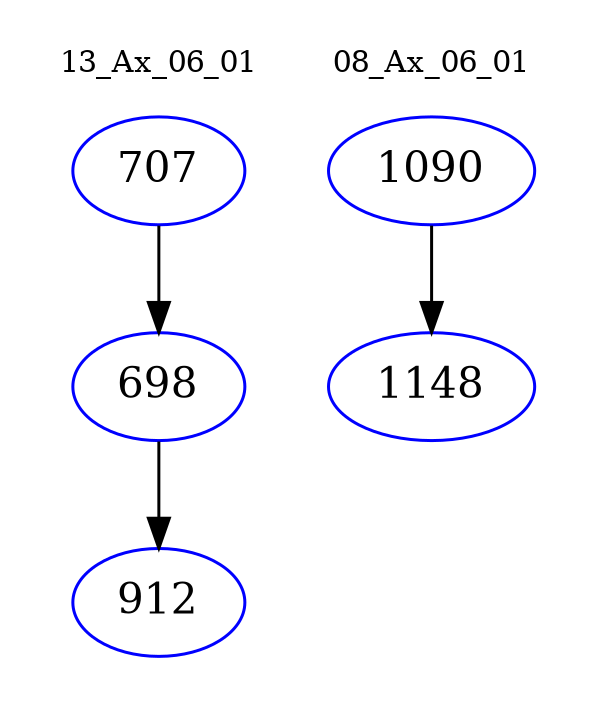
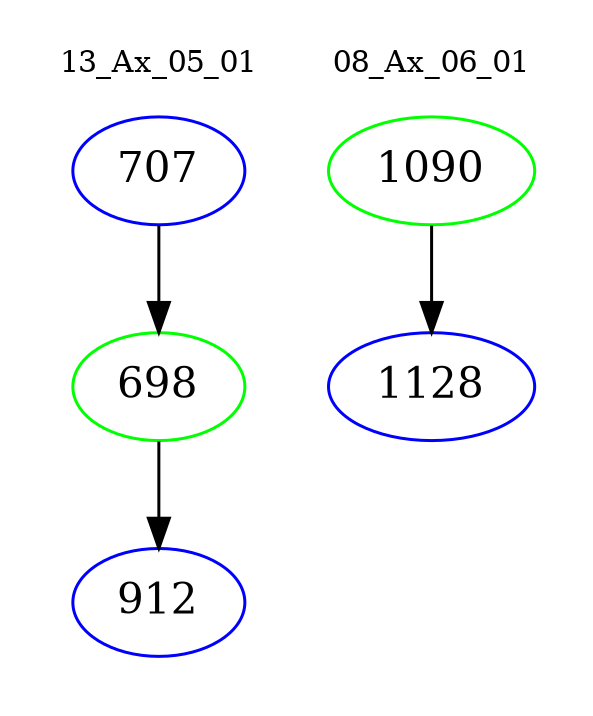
cluster "13_Ax_06_01": label "13_Ax_06_01" -> "13_Ax_05_01"
node "1090": color blue -> green
node "698": color blue -> green
node "1148": label "1148" -> "1128"
